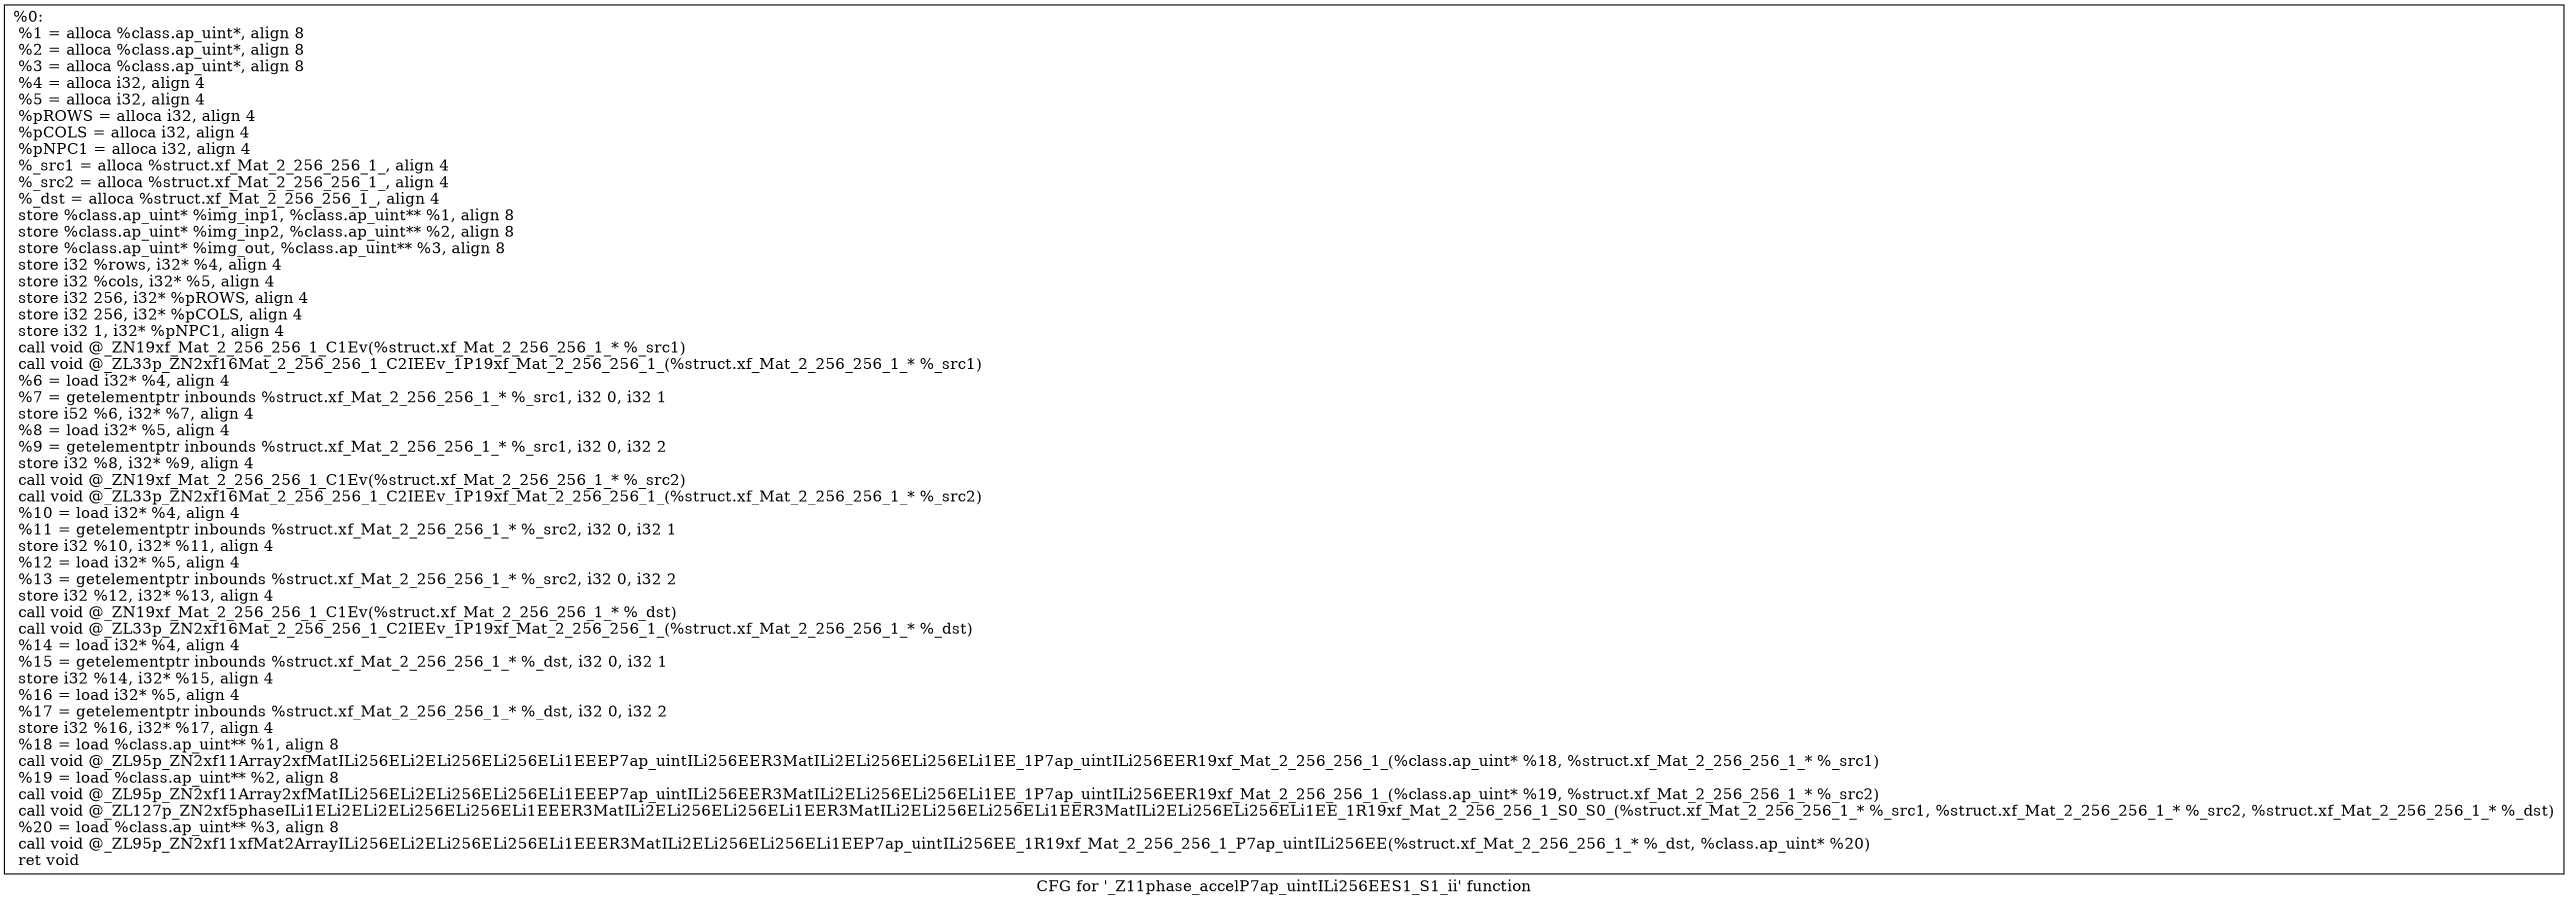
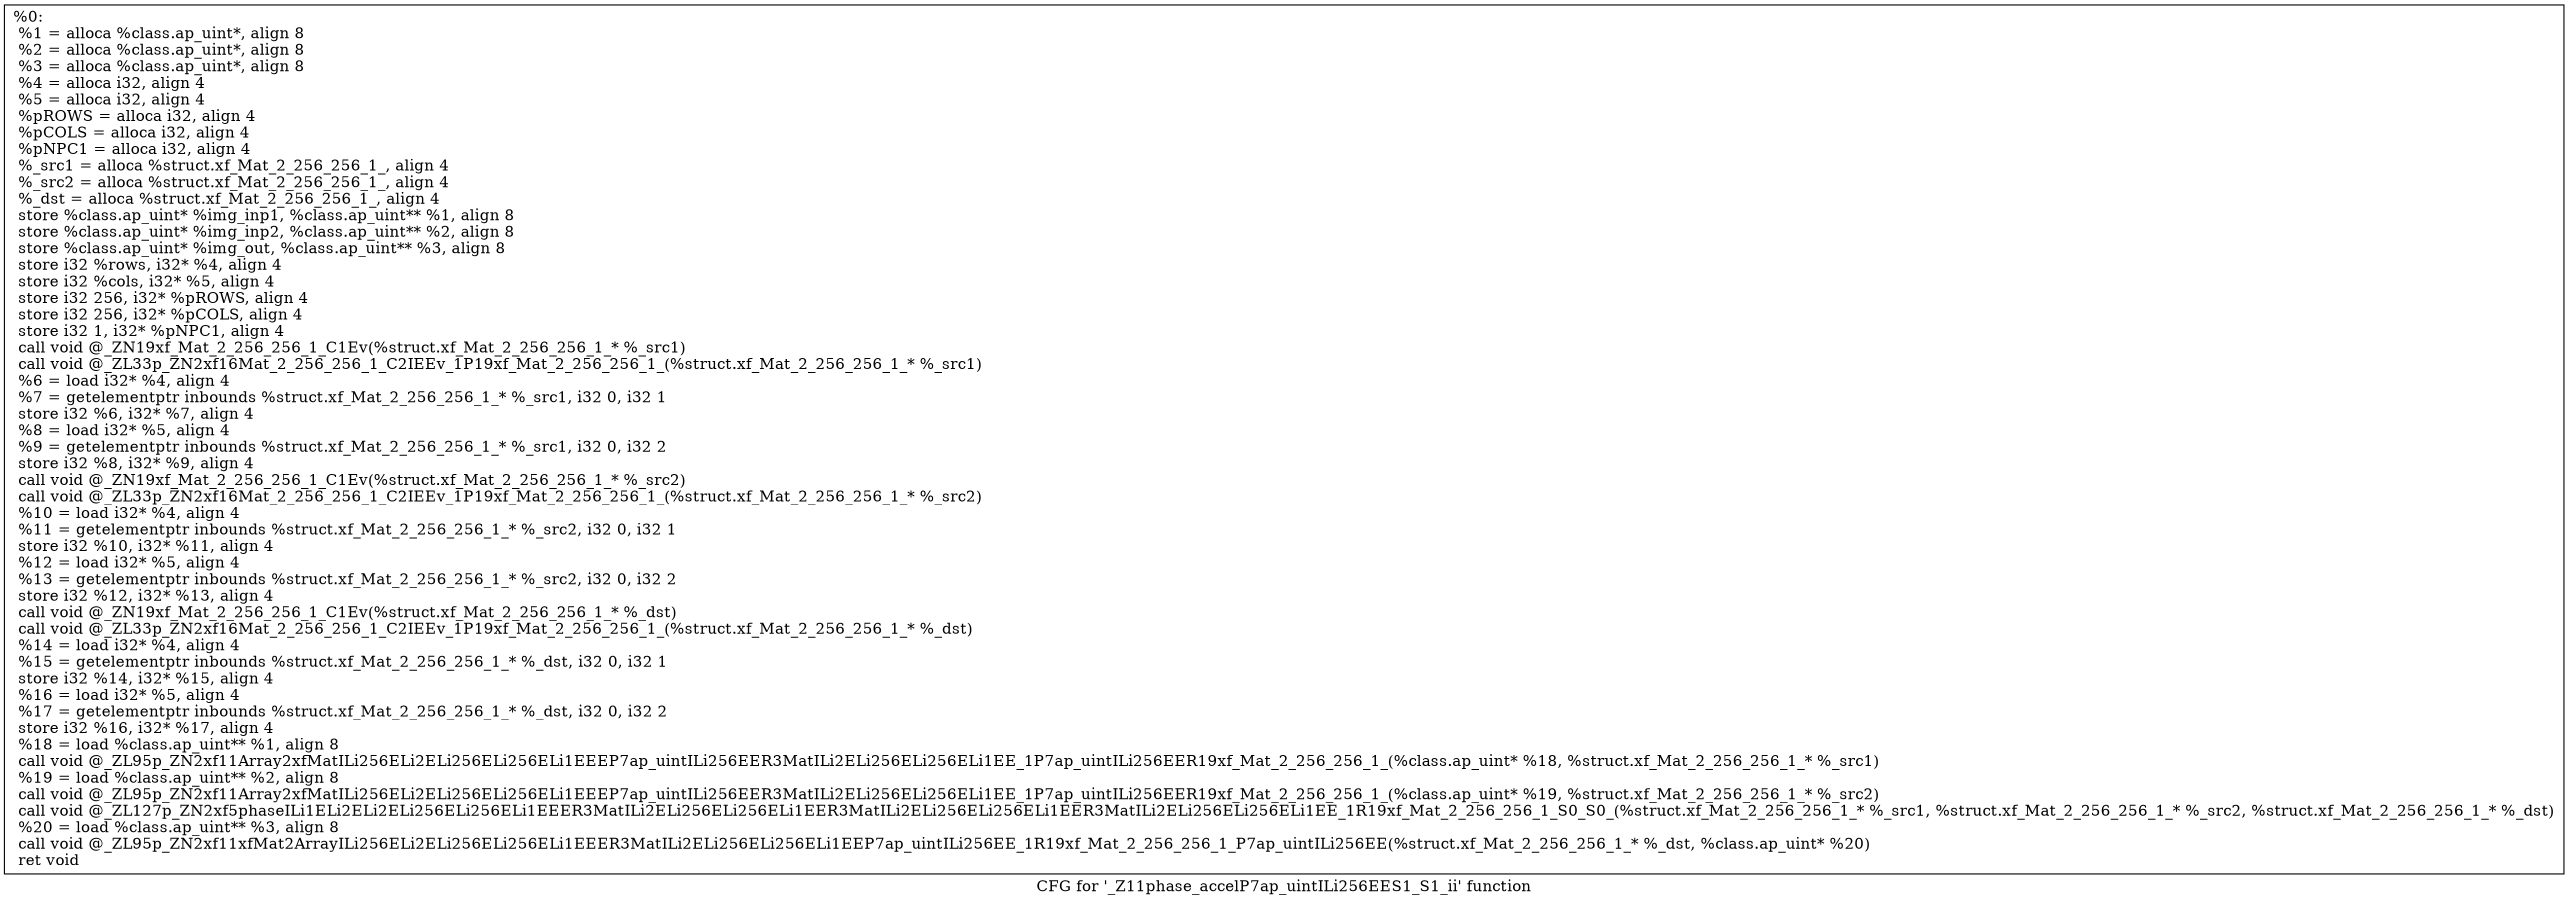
node "%0:": text "store i52 %6, i32* %7, align 4" -> "store i32 %6, i32* %7, align 4"
